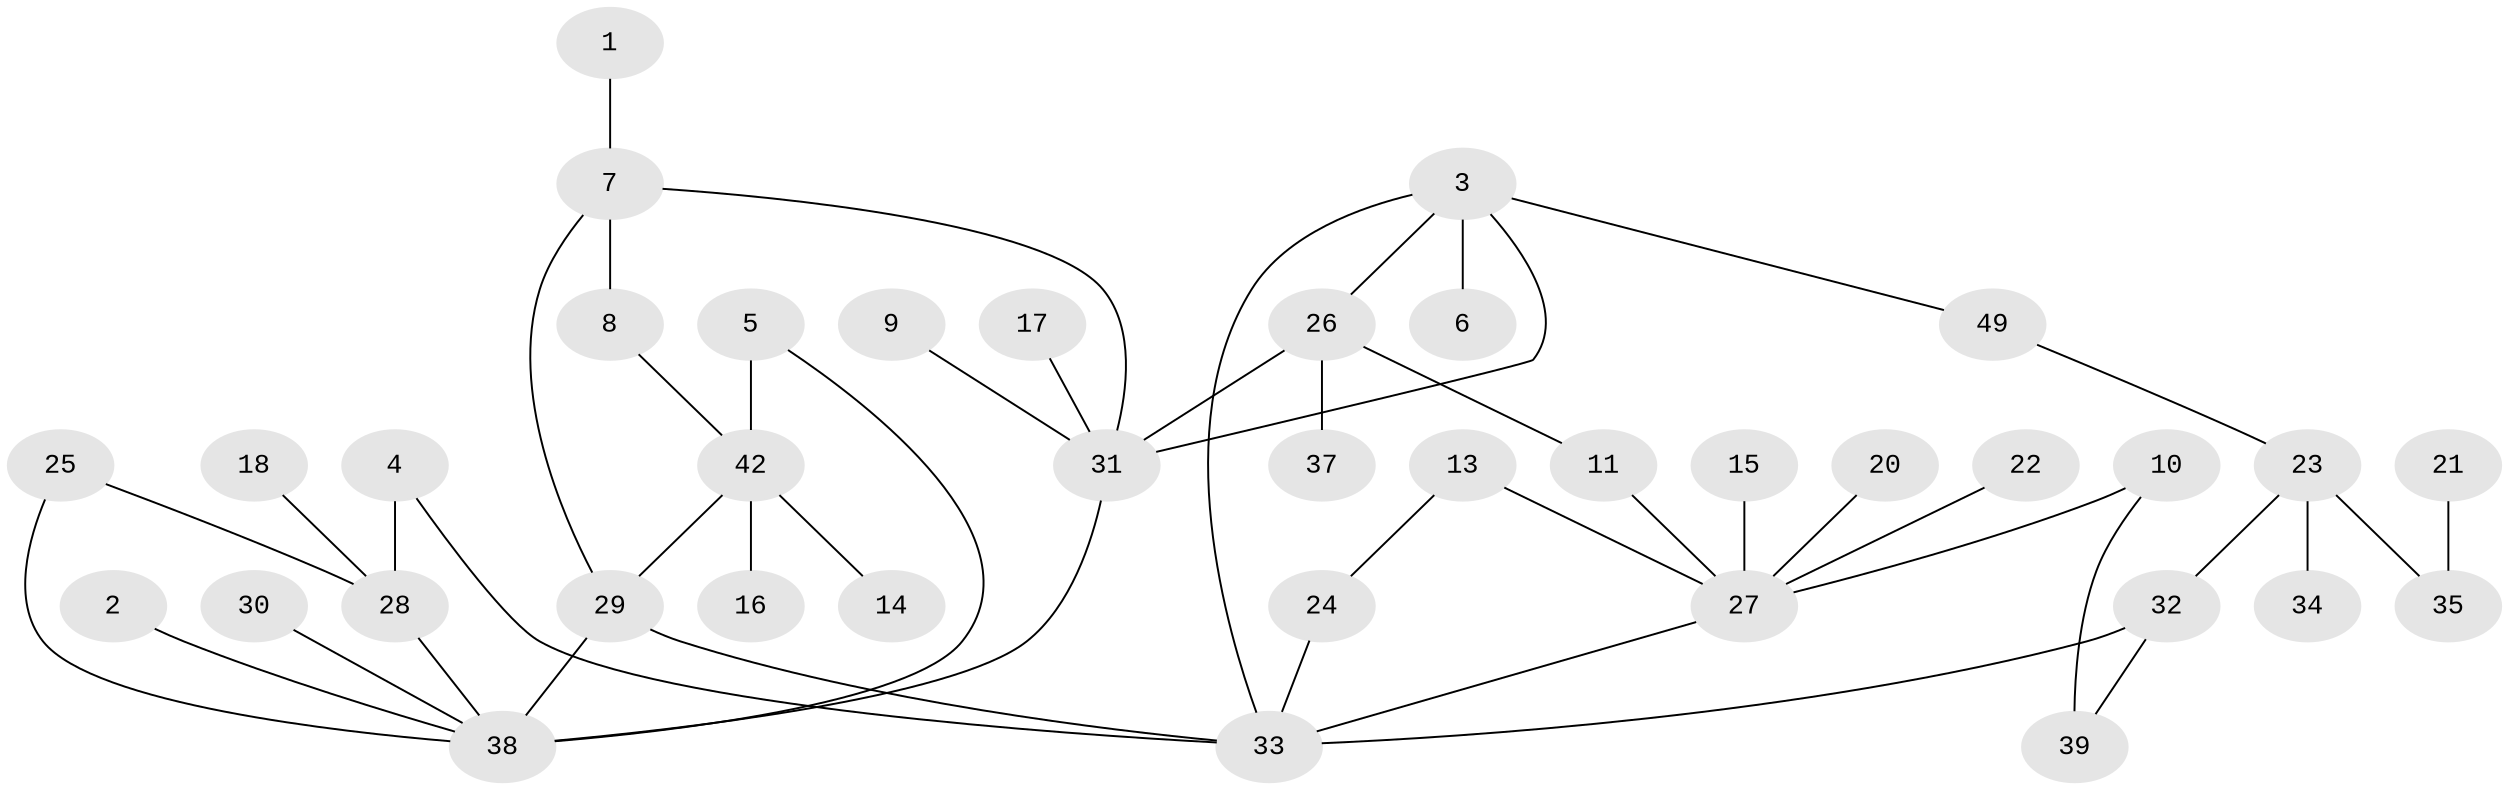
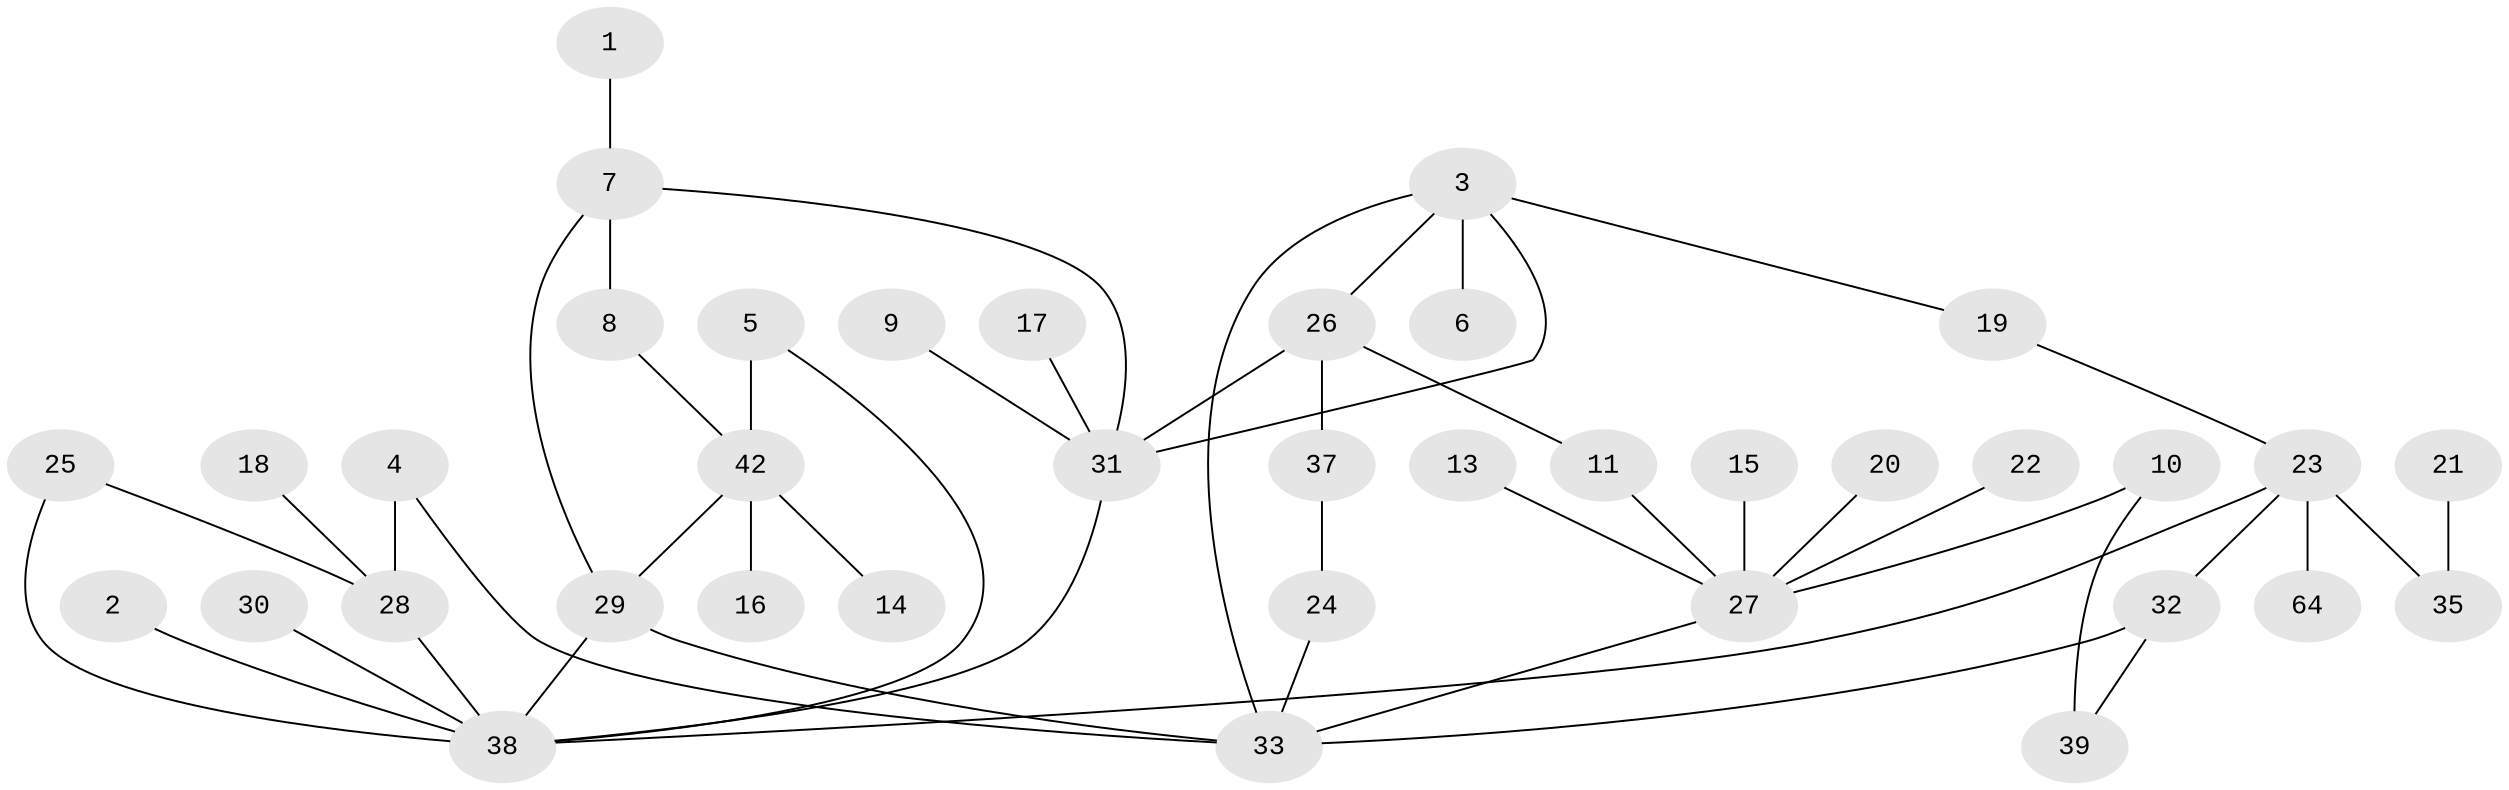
node "49": label "49" -> "19"
edge "13" -- "24": now "37" -- "24"
node "34": label "34" -> "64"
edge "23" -- "38": added
